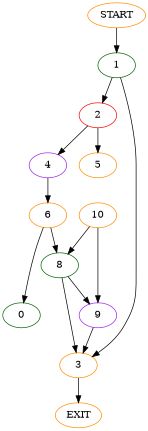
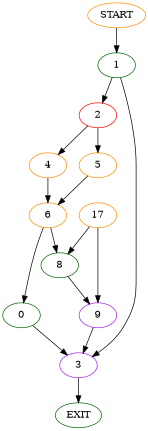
node "4": color purple -> darkorange
edge "5" -> "6": added
node "10": label "10" -> "17"
edge "8" -> "3": now "0" -> "3"
node "3": color darkorange -> purple
node "EXIT": color darkorange -> darkgreen
